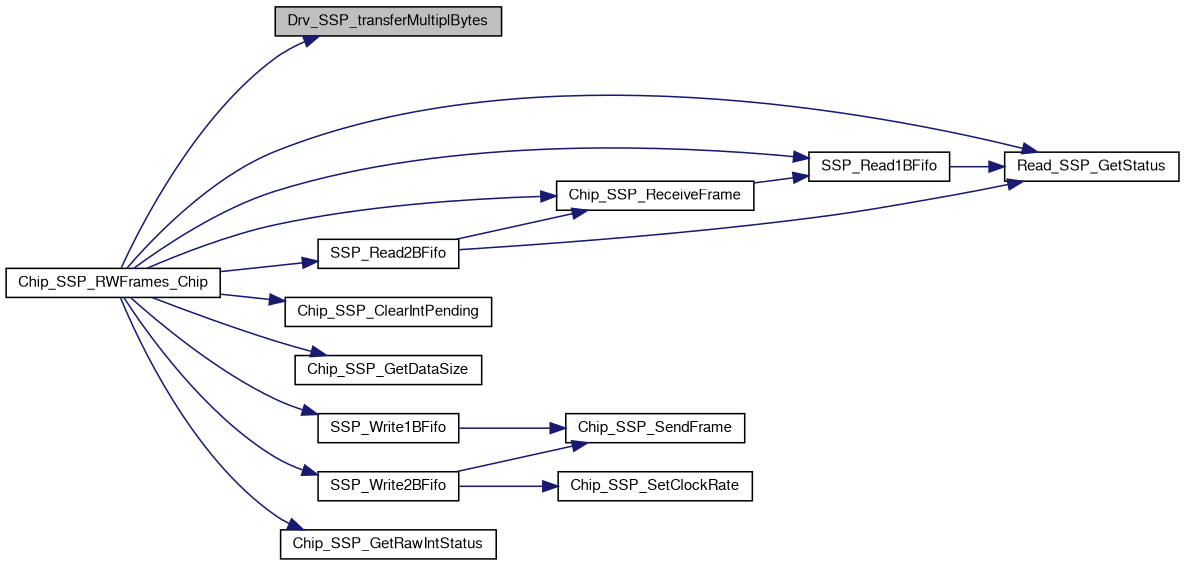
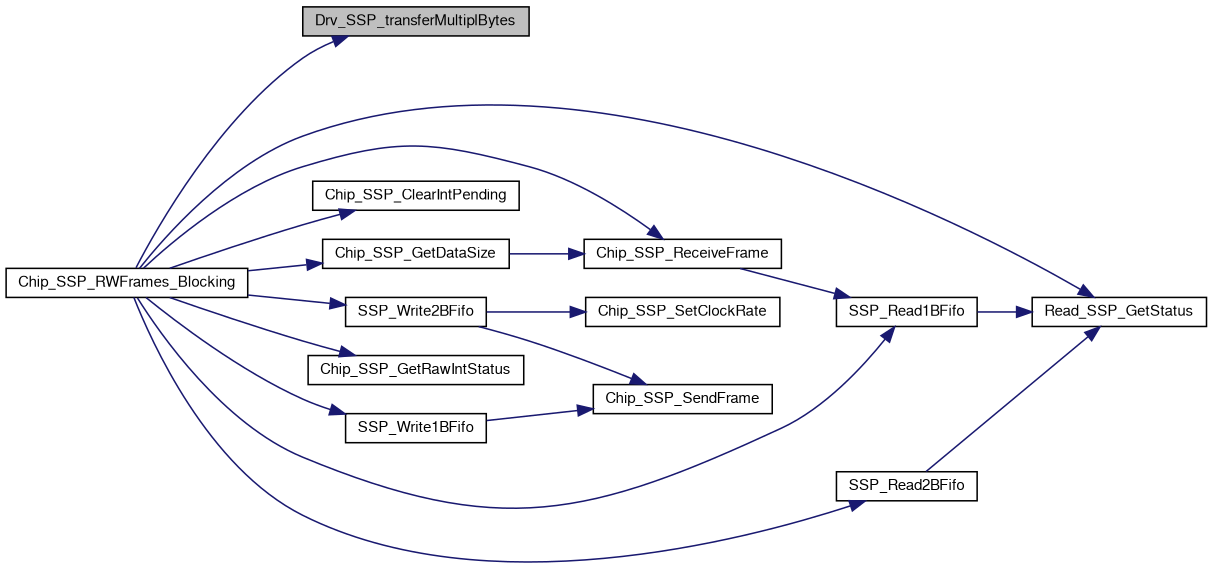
edge "SSP_Read2BFifo" -> "Chip_SSP_ReceiveFrame": now "Chip_SSP_GetDataSize" -> "Chip_SSP_ReceiveFrame"
node "Chip_SSP_RWFrames_Chip": label "Chip_SSP_RWFrames_Chip" -> "Chip_SSP_RWFrames_Blocking"
